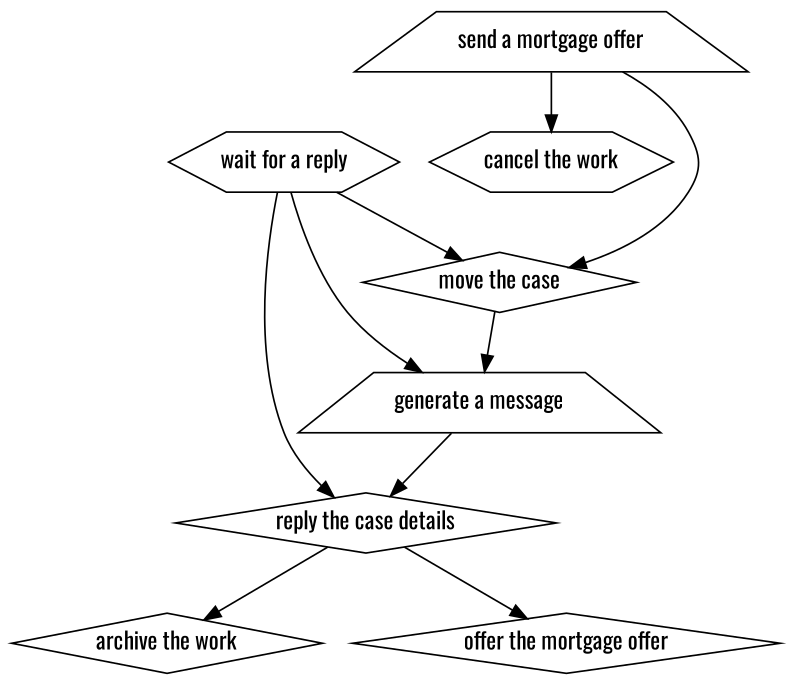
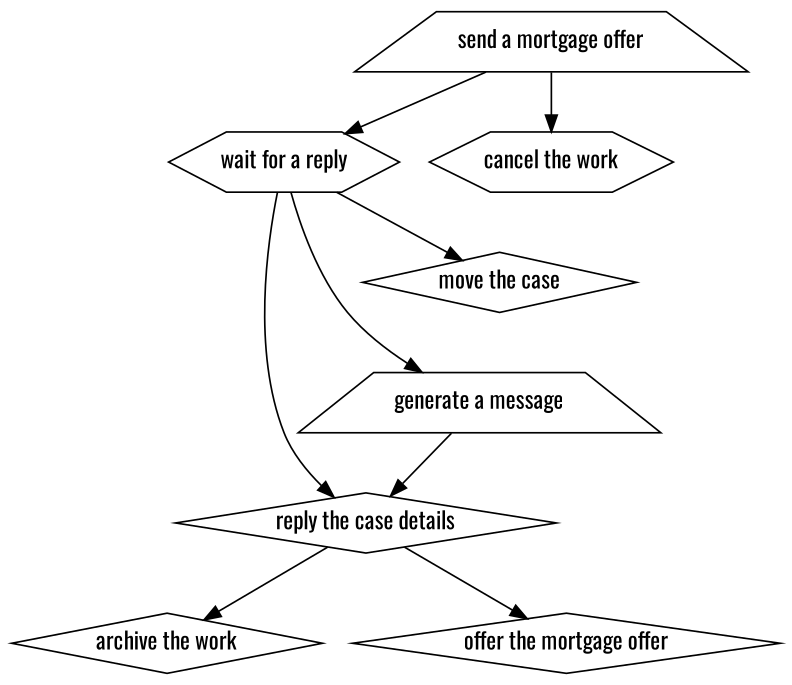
edge "send a mortgage offer" -> "move the case": now "send a mortgage offer" -> "wait for a reply"
edge "move the case" -> "generate a message": removed
